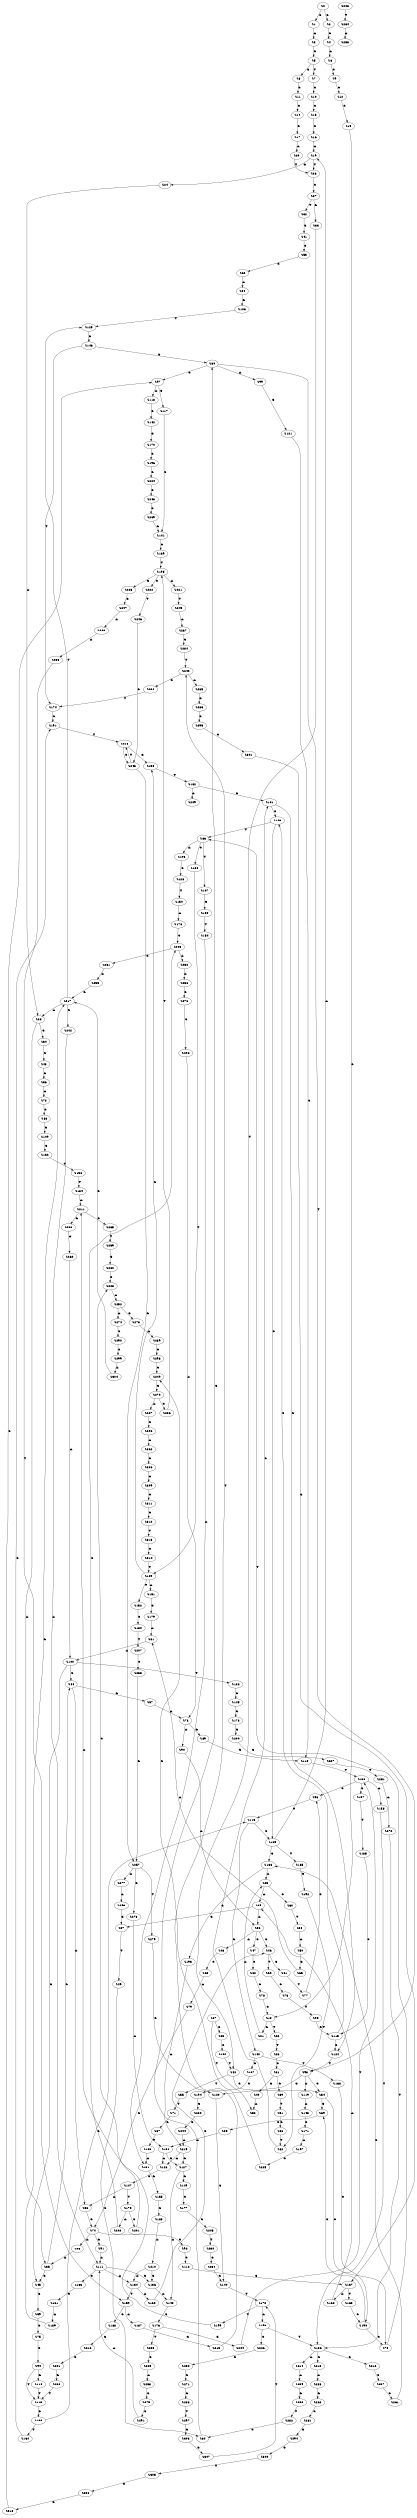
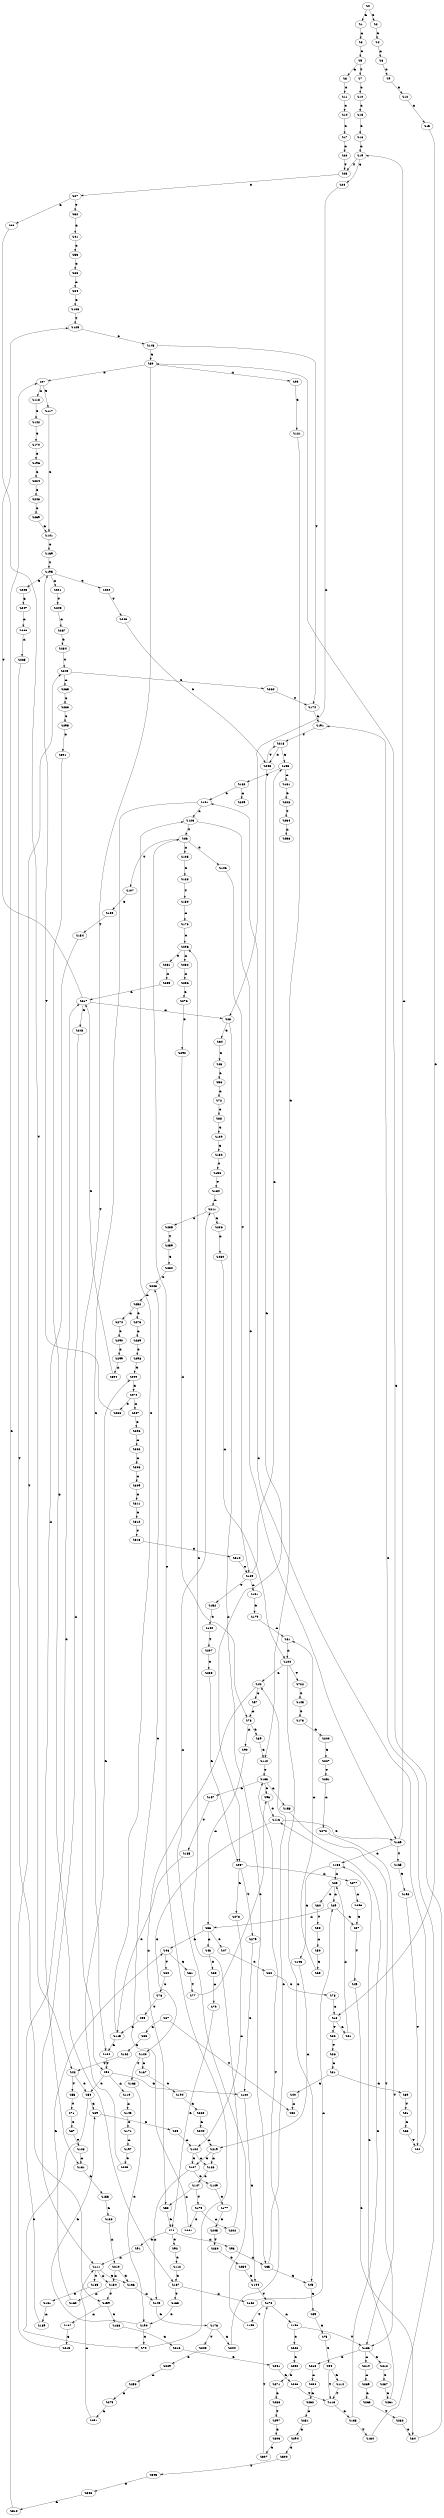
node "S181": added
node "S122": label "S122" -> "S722"
